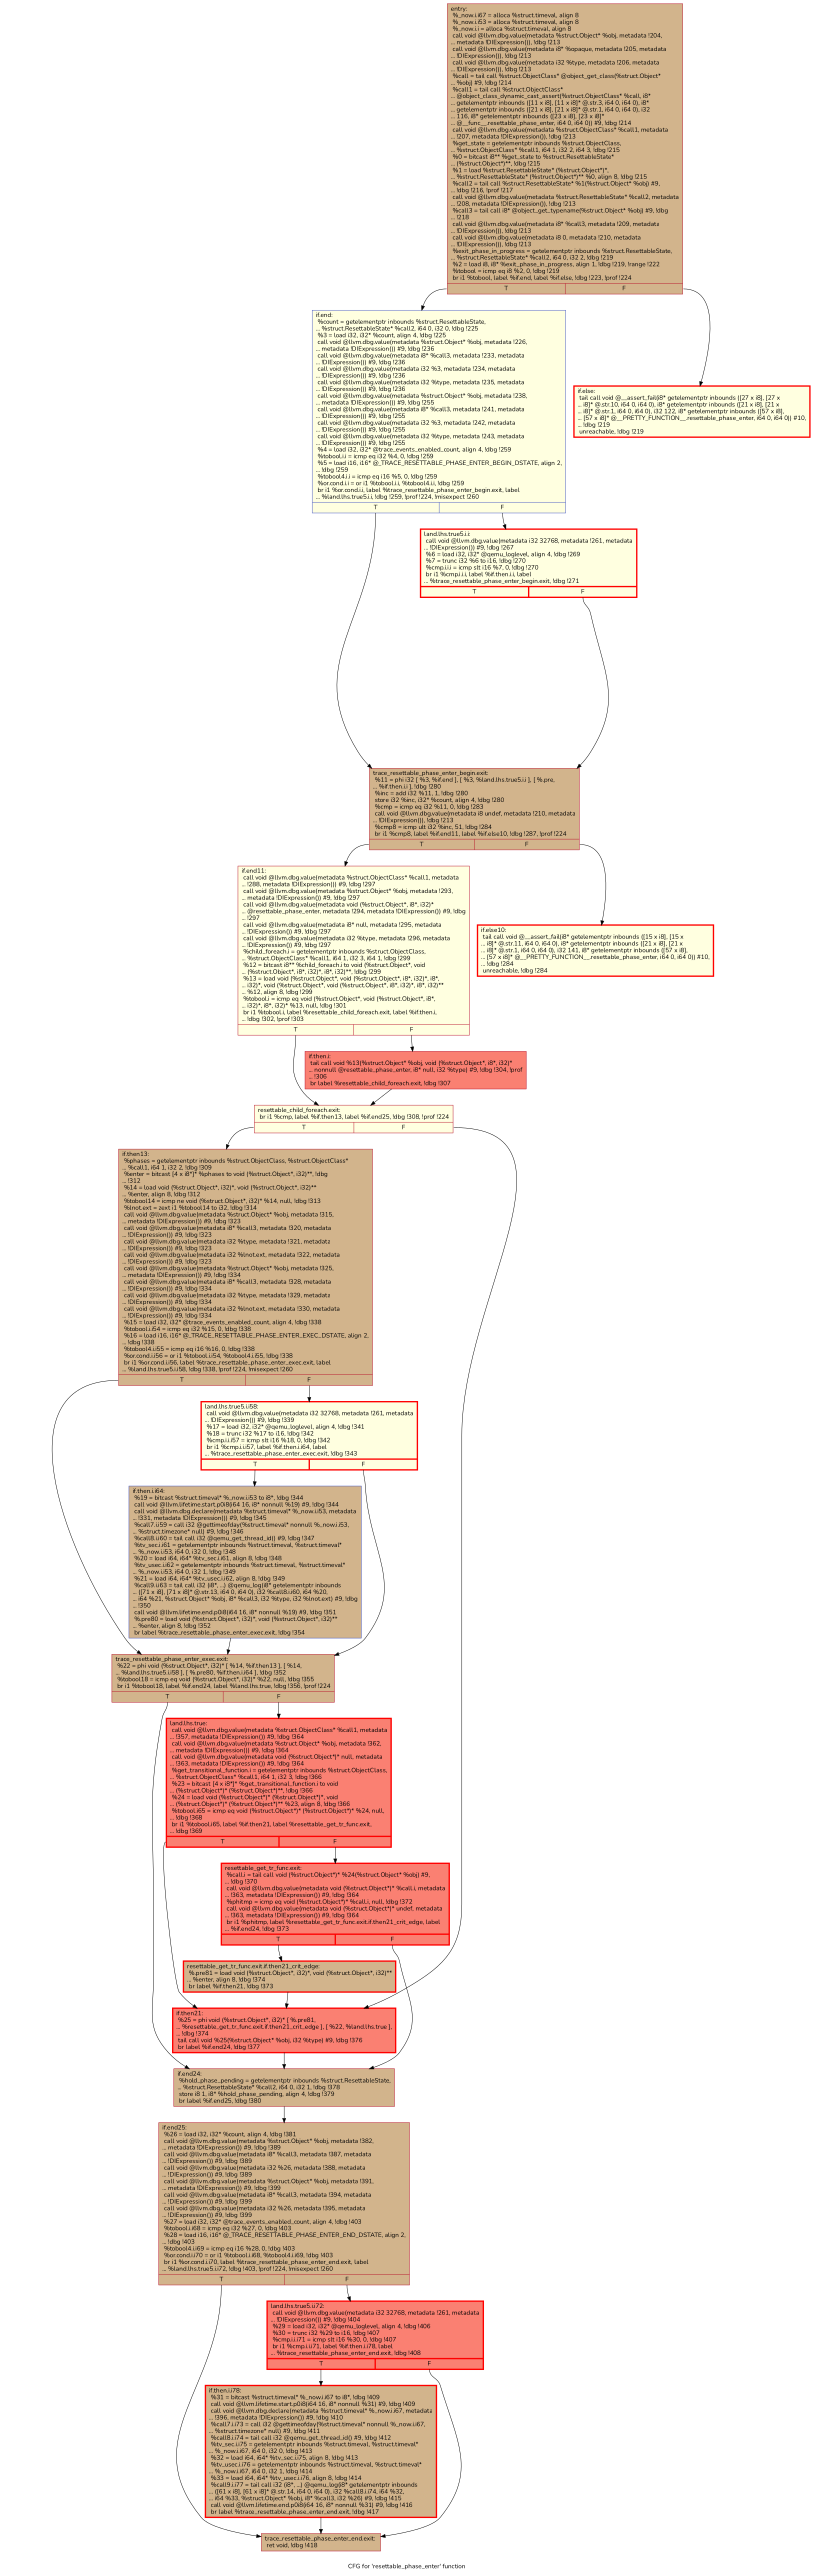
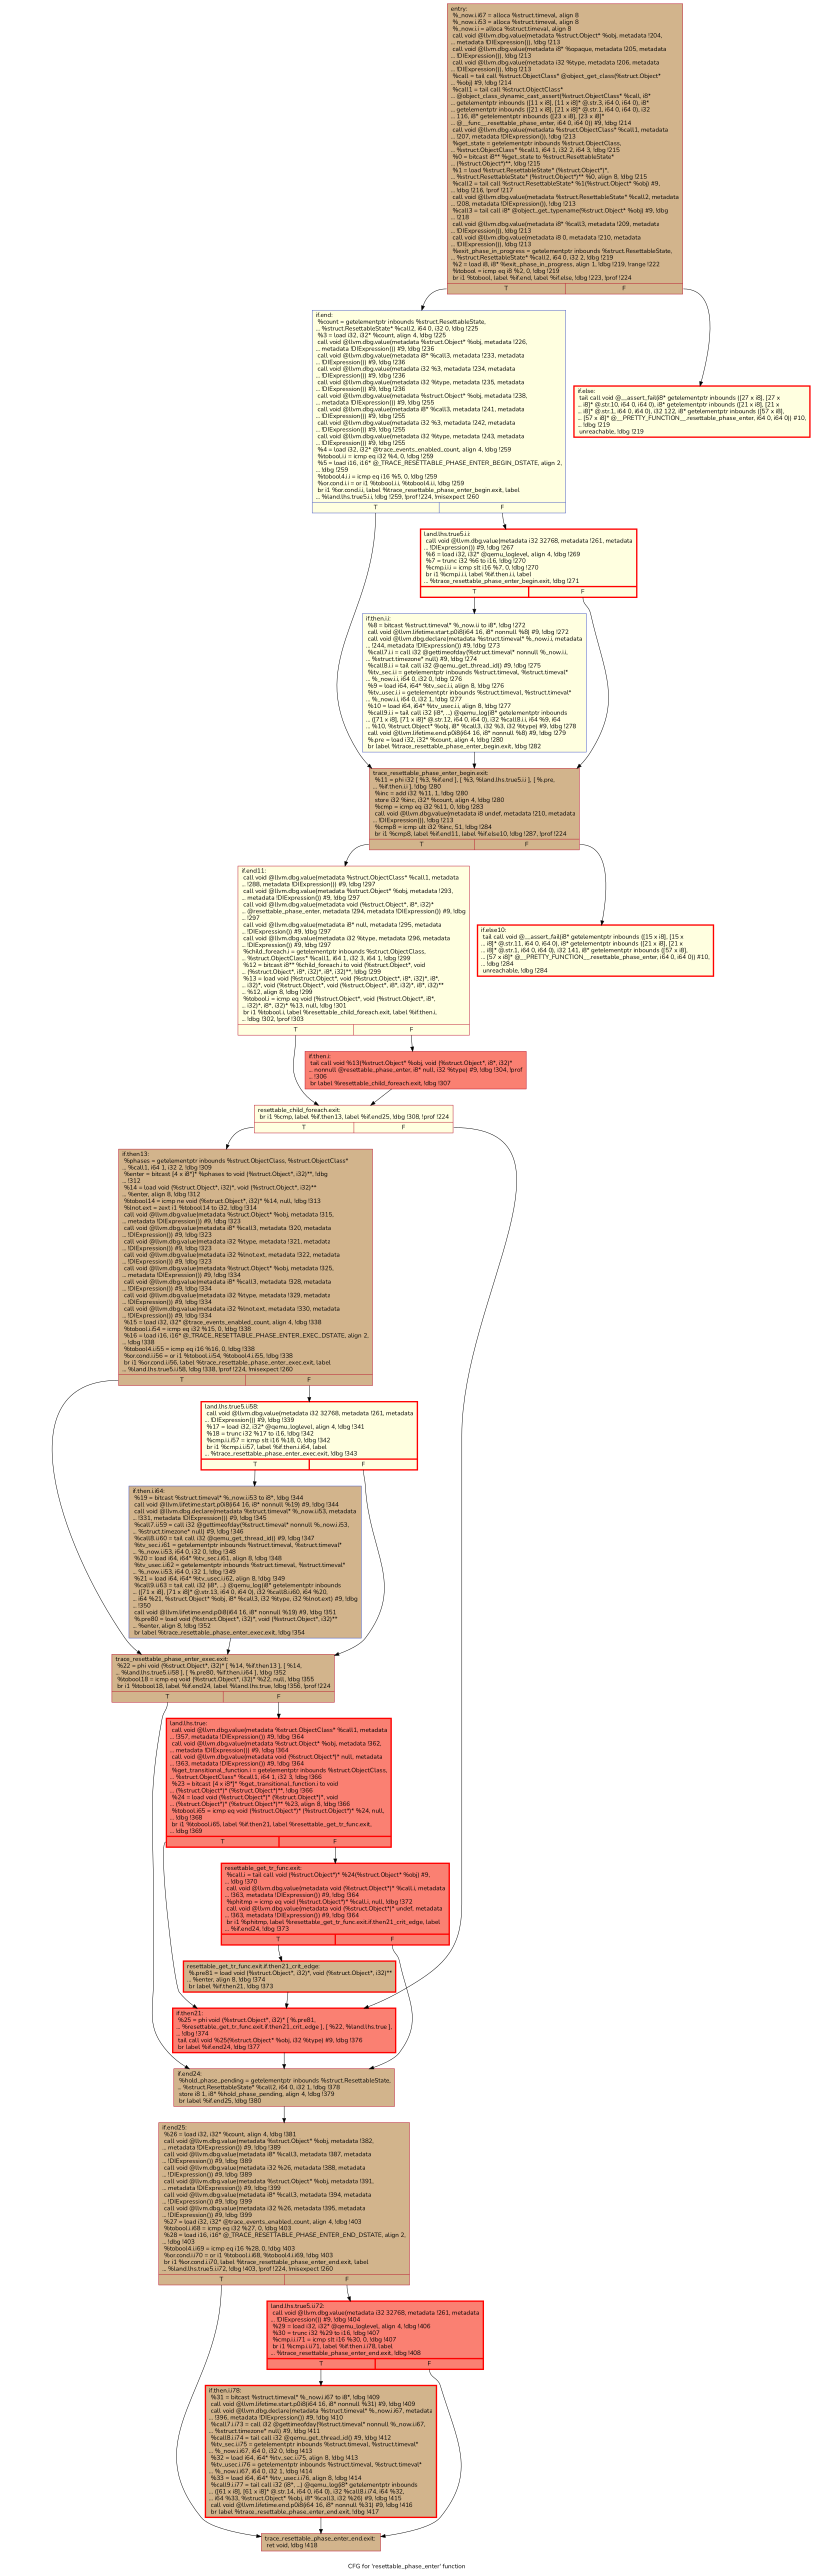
node "if.then.i.i:": added
